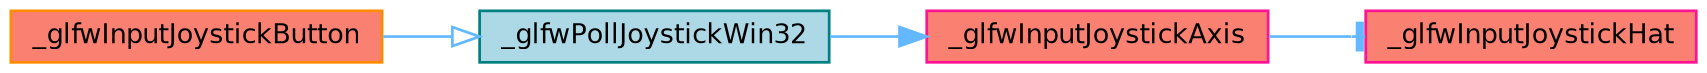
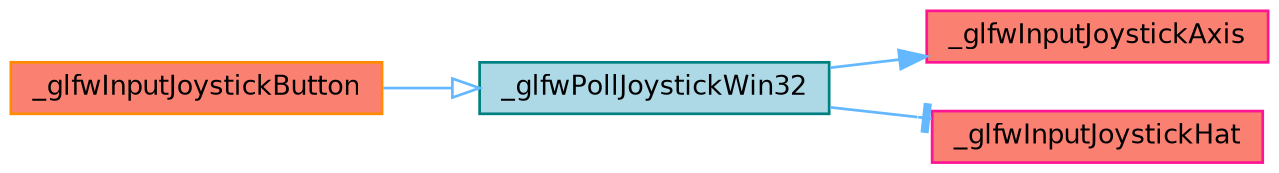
edge "_glfwInputJoystickAxis" -> "_glfwInputJoystickHat": now "_glfwPollJoystickWin32" -> "_glfwInputJoystickHat"
